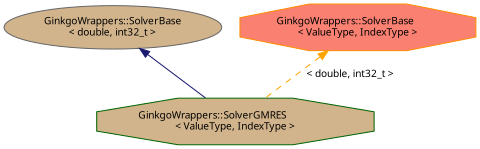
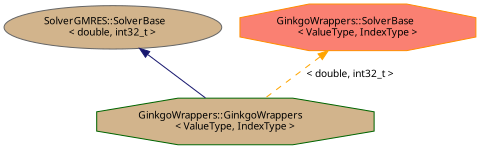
node "GinkgoWrappers::SolverBase < double, int32_t >": label "GinkgoWrappers::SolverBase < double, int32_t >" -> "SolverGMRES::SolverBase < double, int32_t >"
node "GinkgoWrappers::SolverGMRES < ValueType, IndexType >": label "GinkgoWrappers::SolverGMRES < ValueType, IndexType >" -> "GinkgoWrappers::GinkgoWrappers < ValueType, IndexType >"
